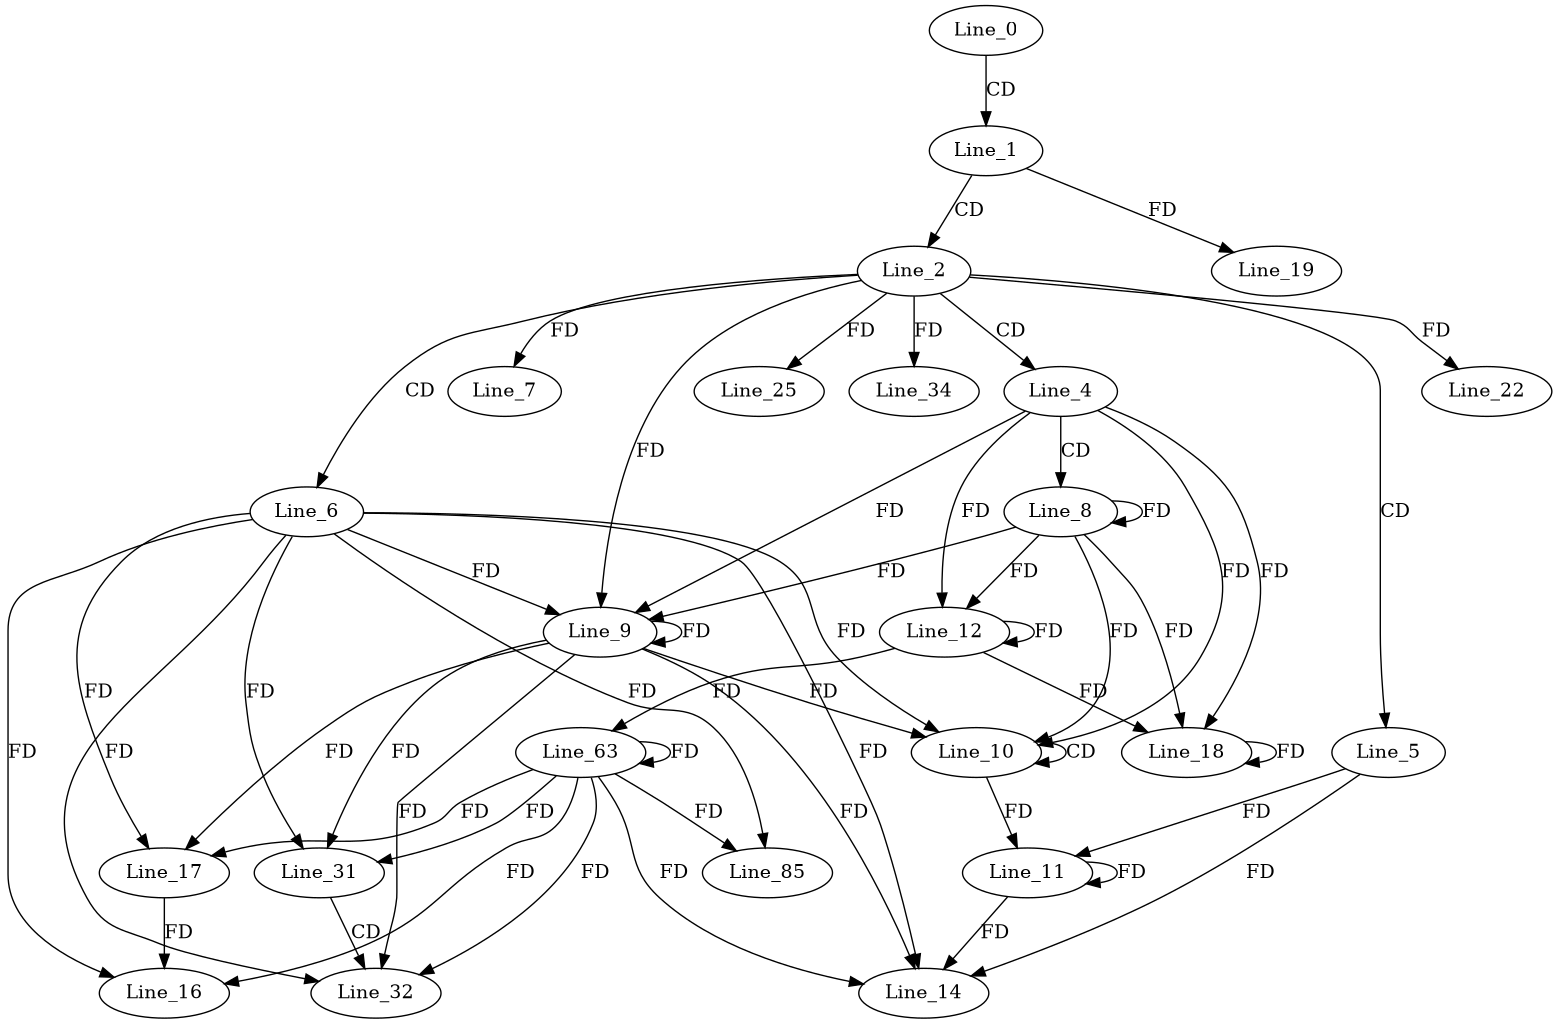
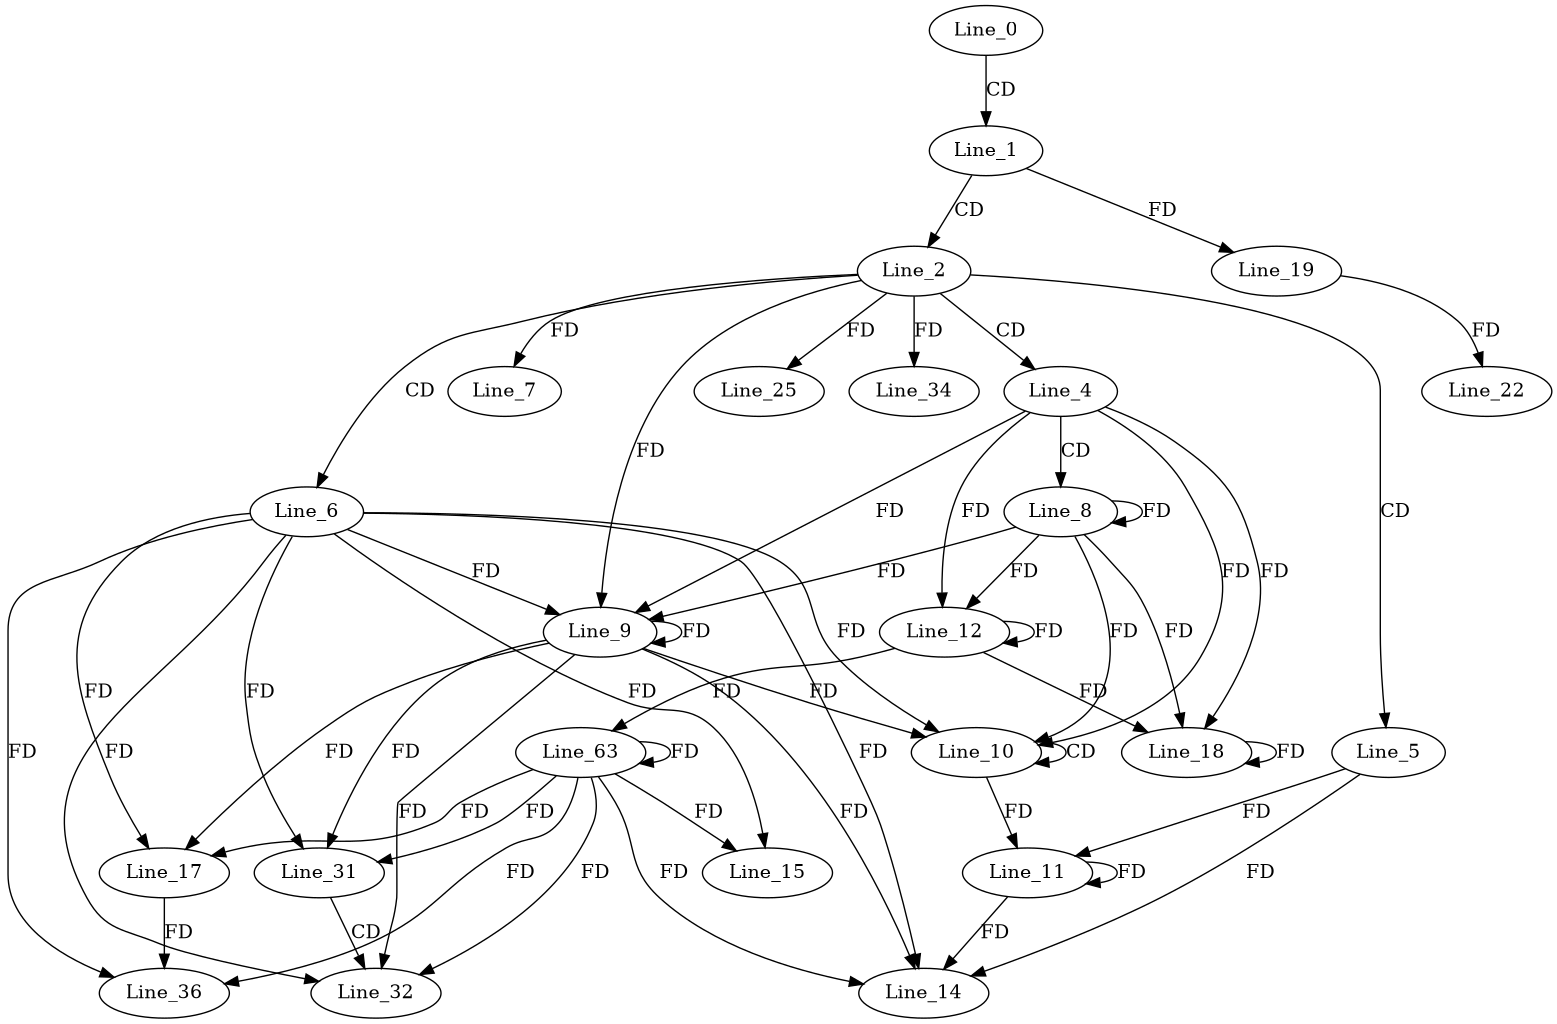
edge "Line_2" -> "Line_22": now "Line_19" -> "Line_22"
node "Line_85": label "Line_85" -> "Line_15"
node "Line_16": label "Line_16" -> "Line_36"
